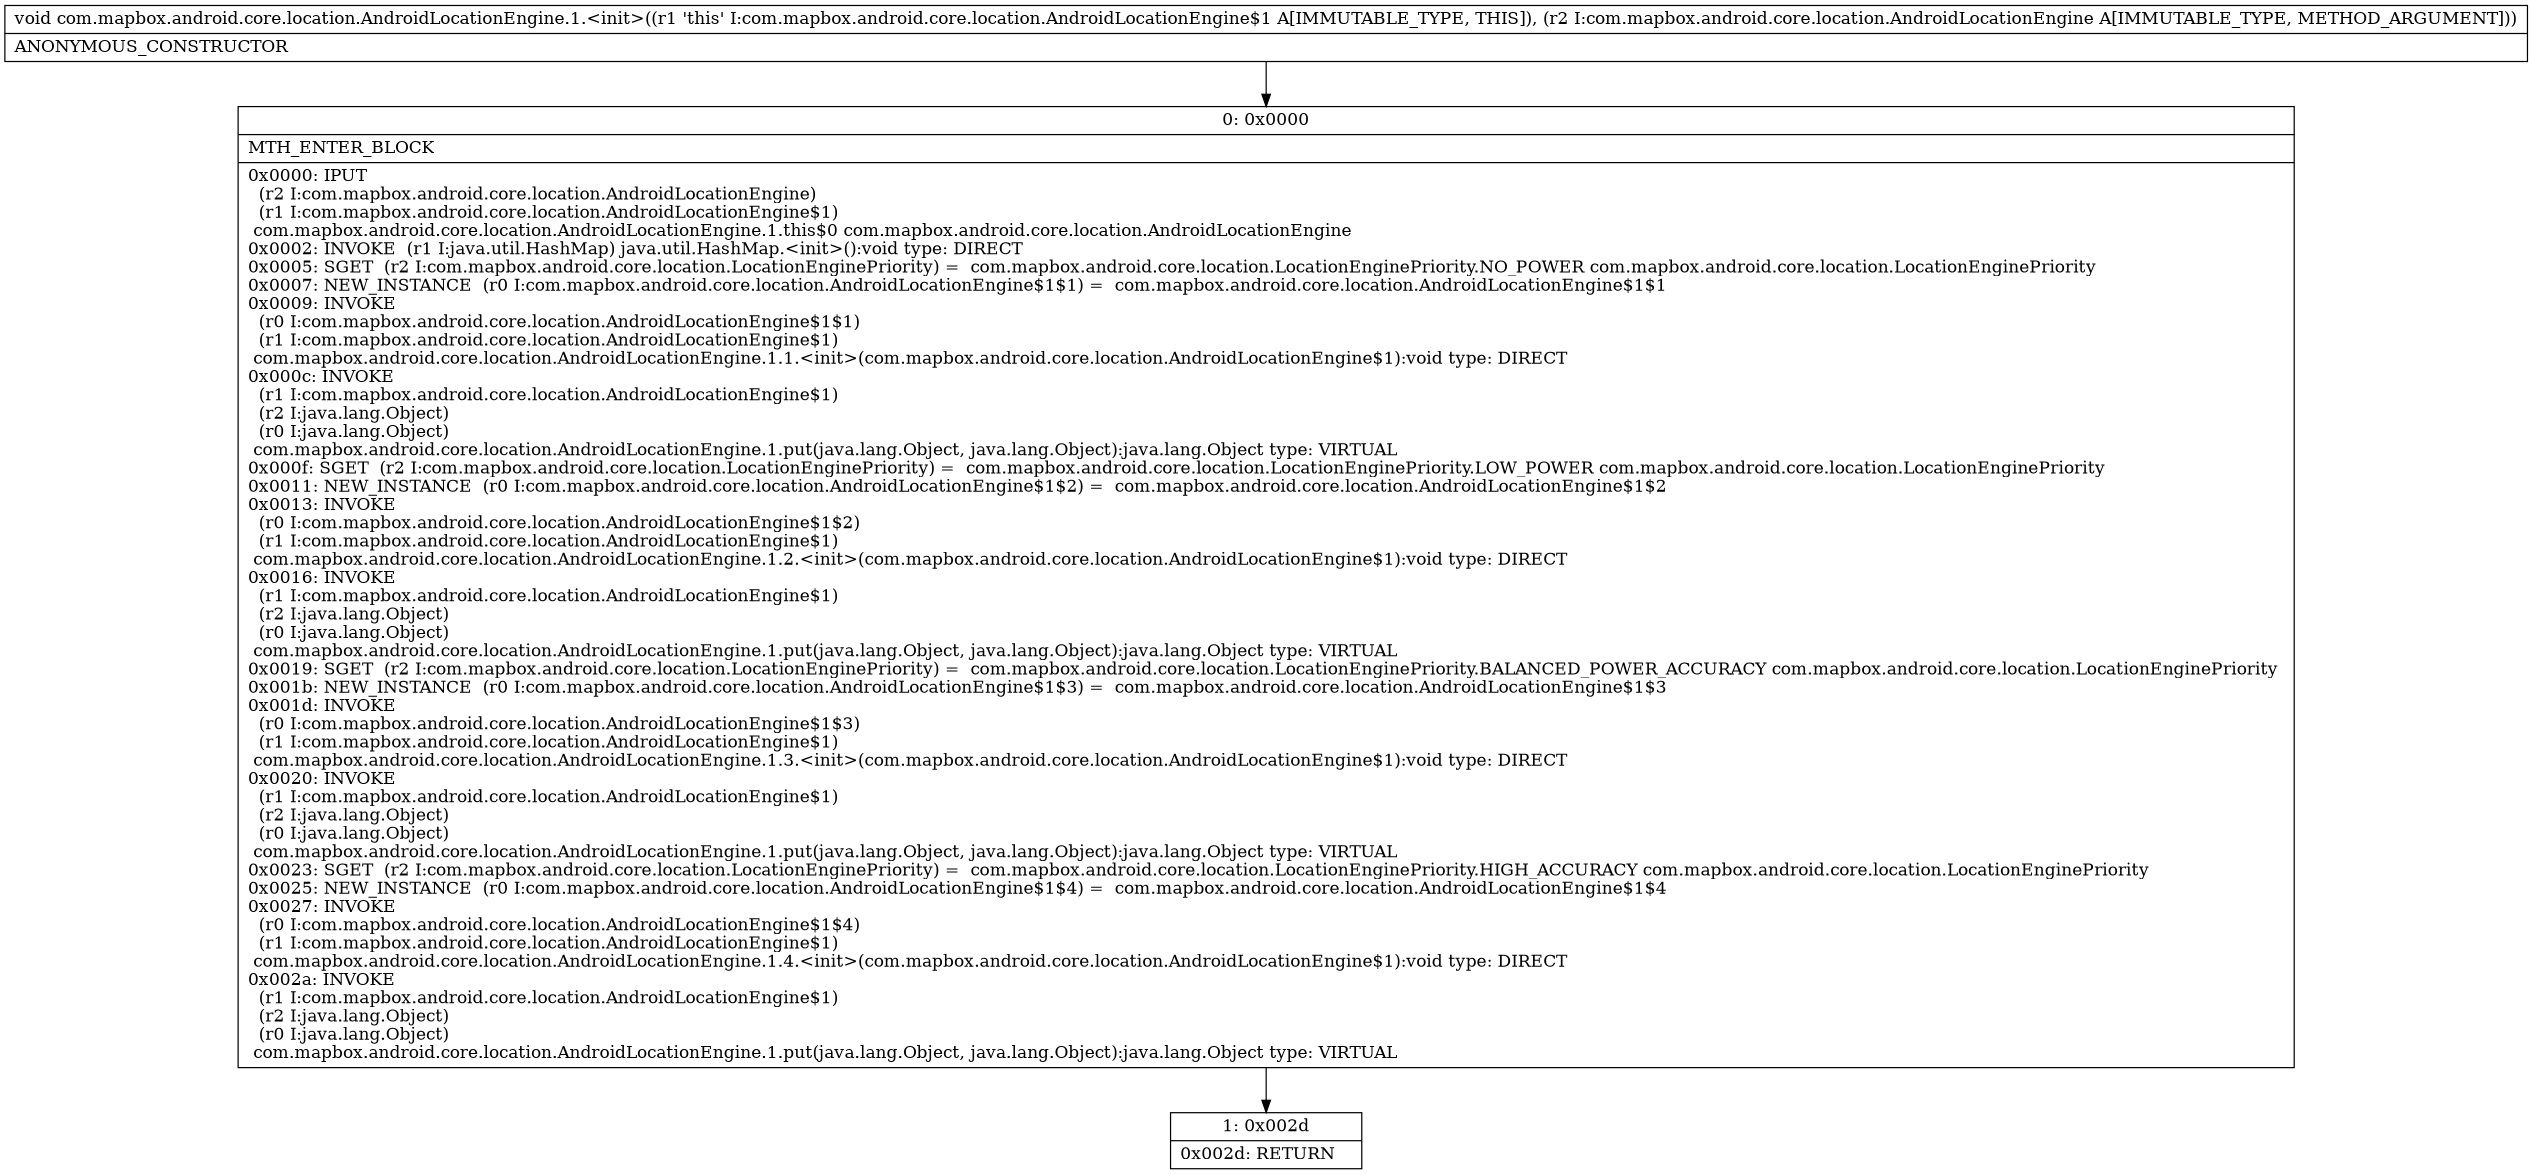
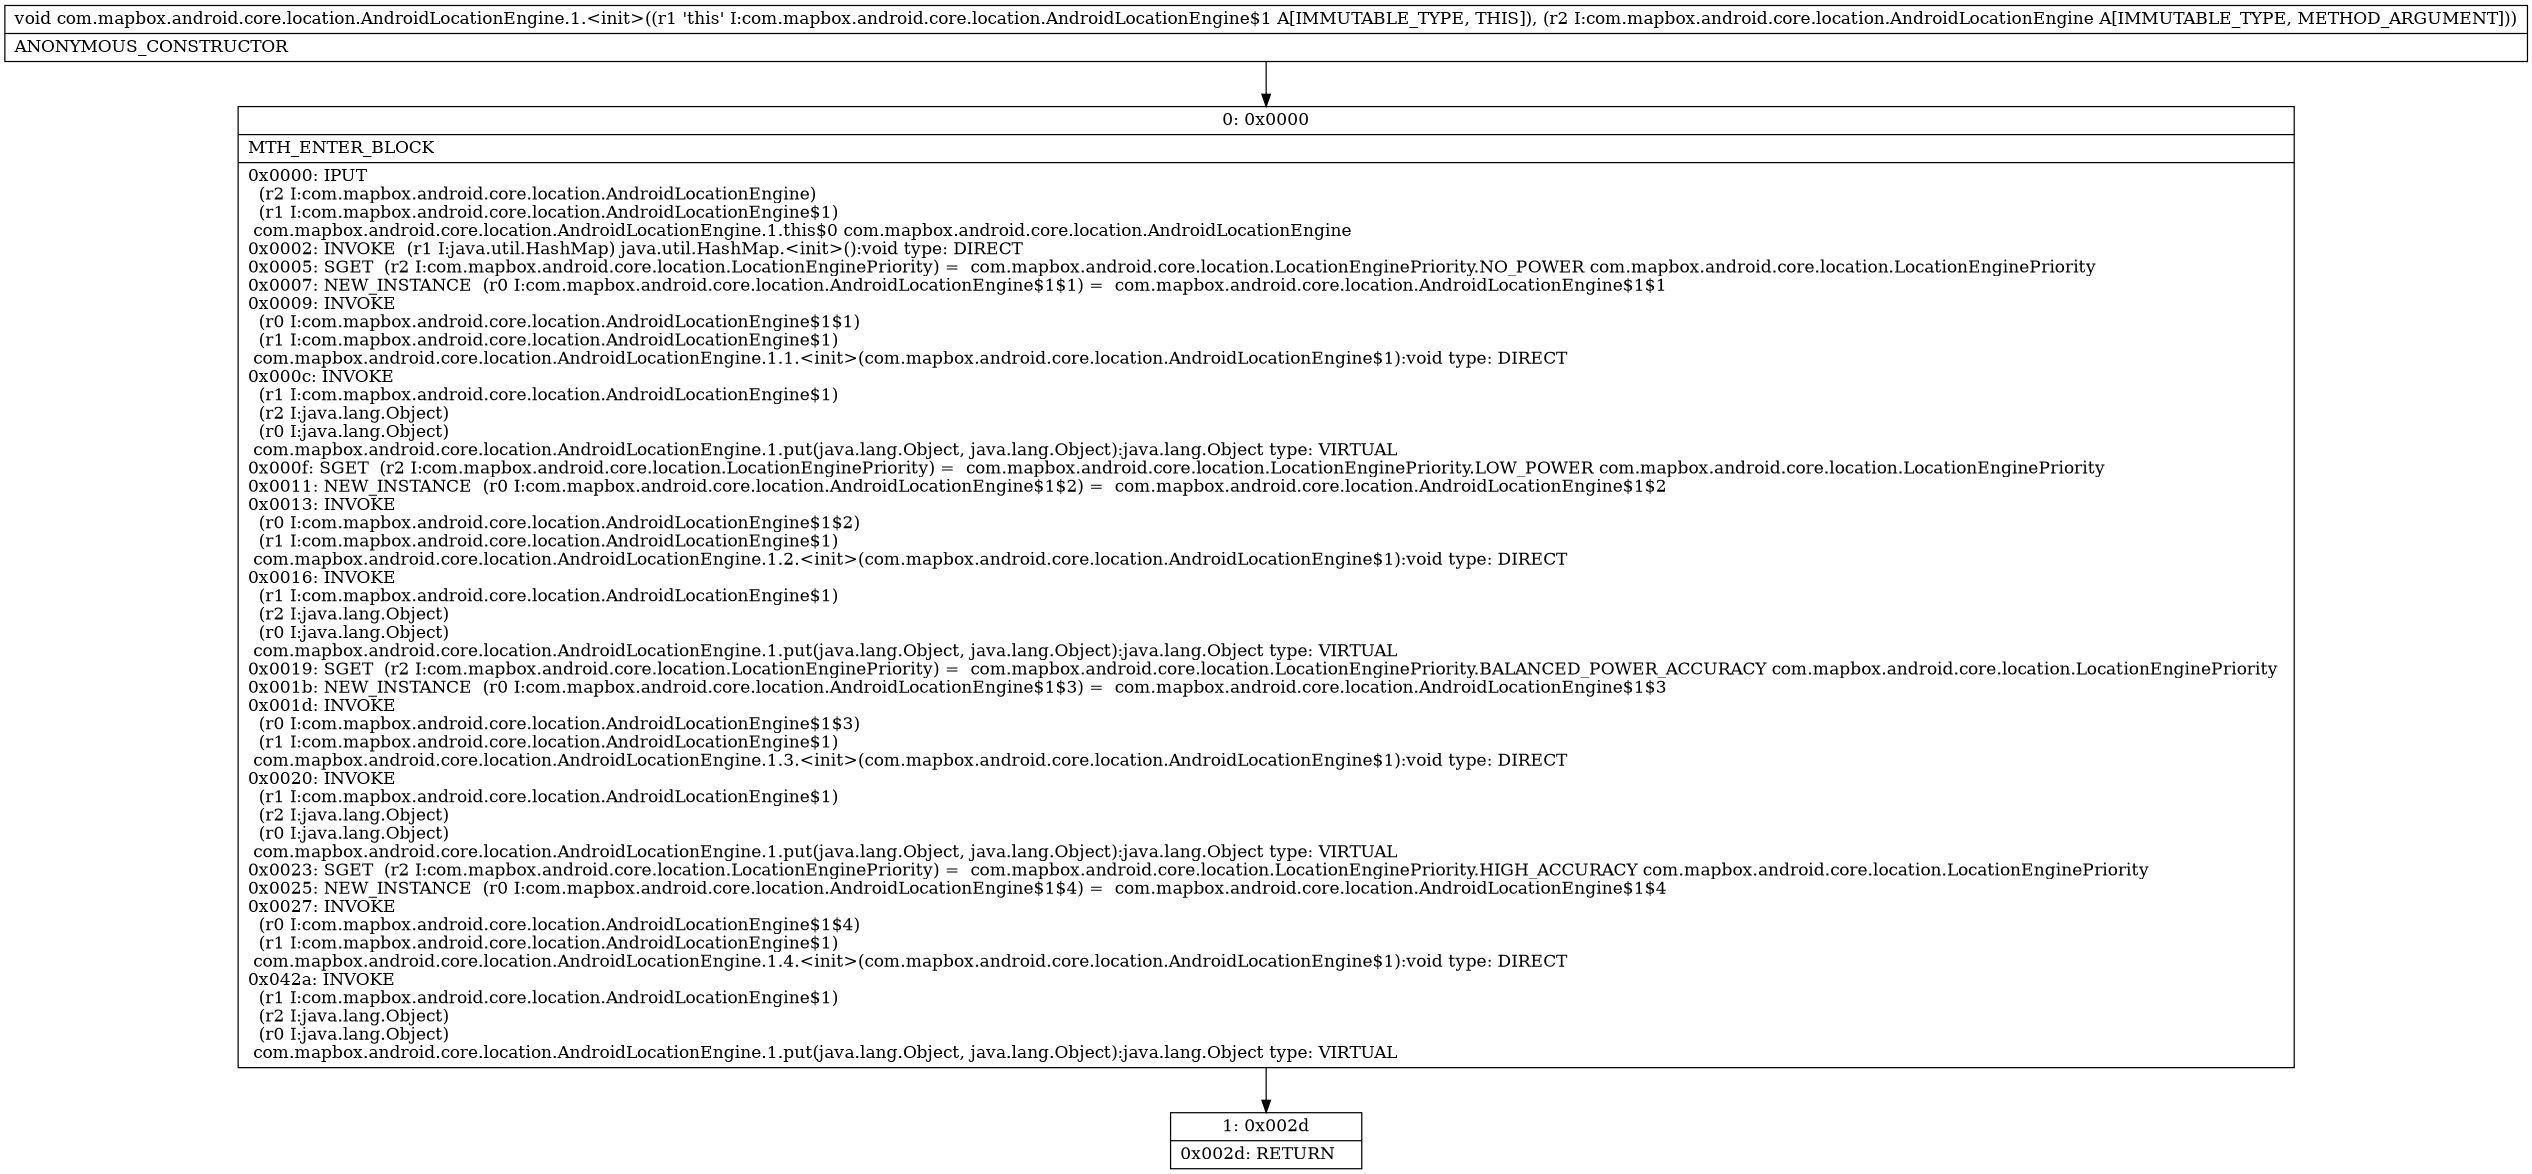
node "0: 0x0000": text "0x002a: INVOKE" -> "0x042a: INVOKE"
